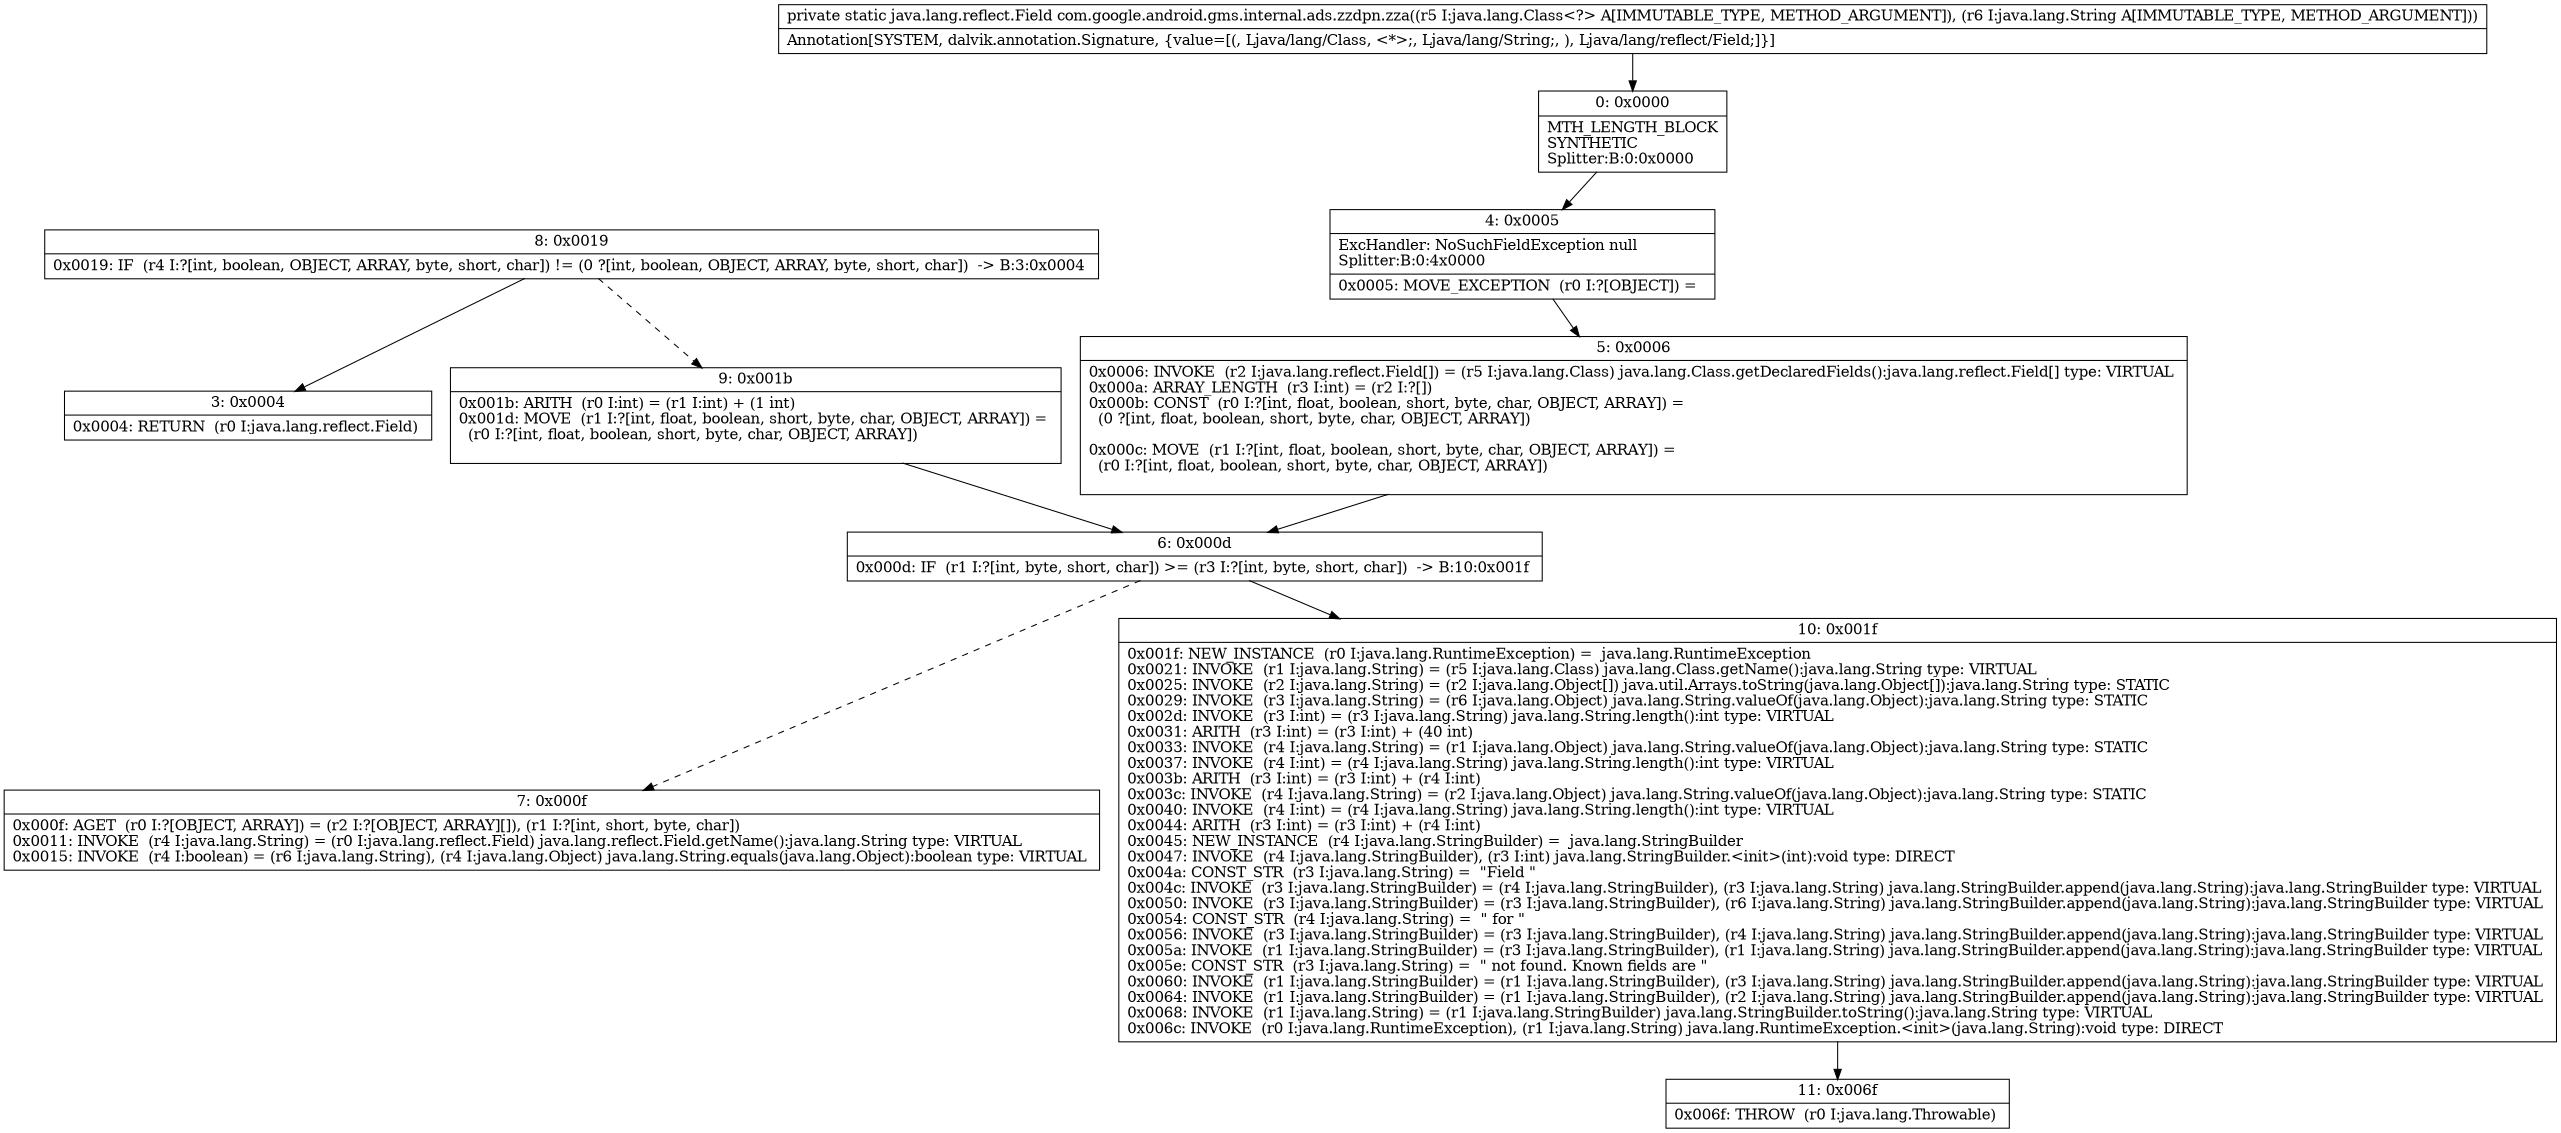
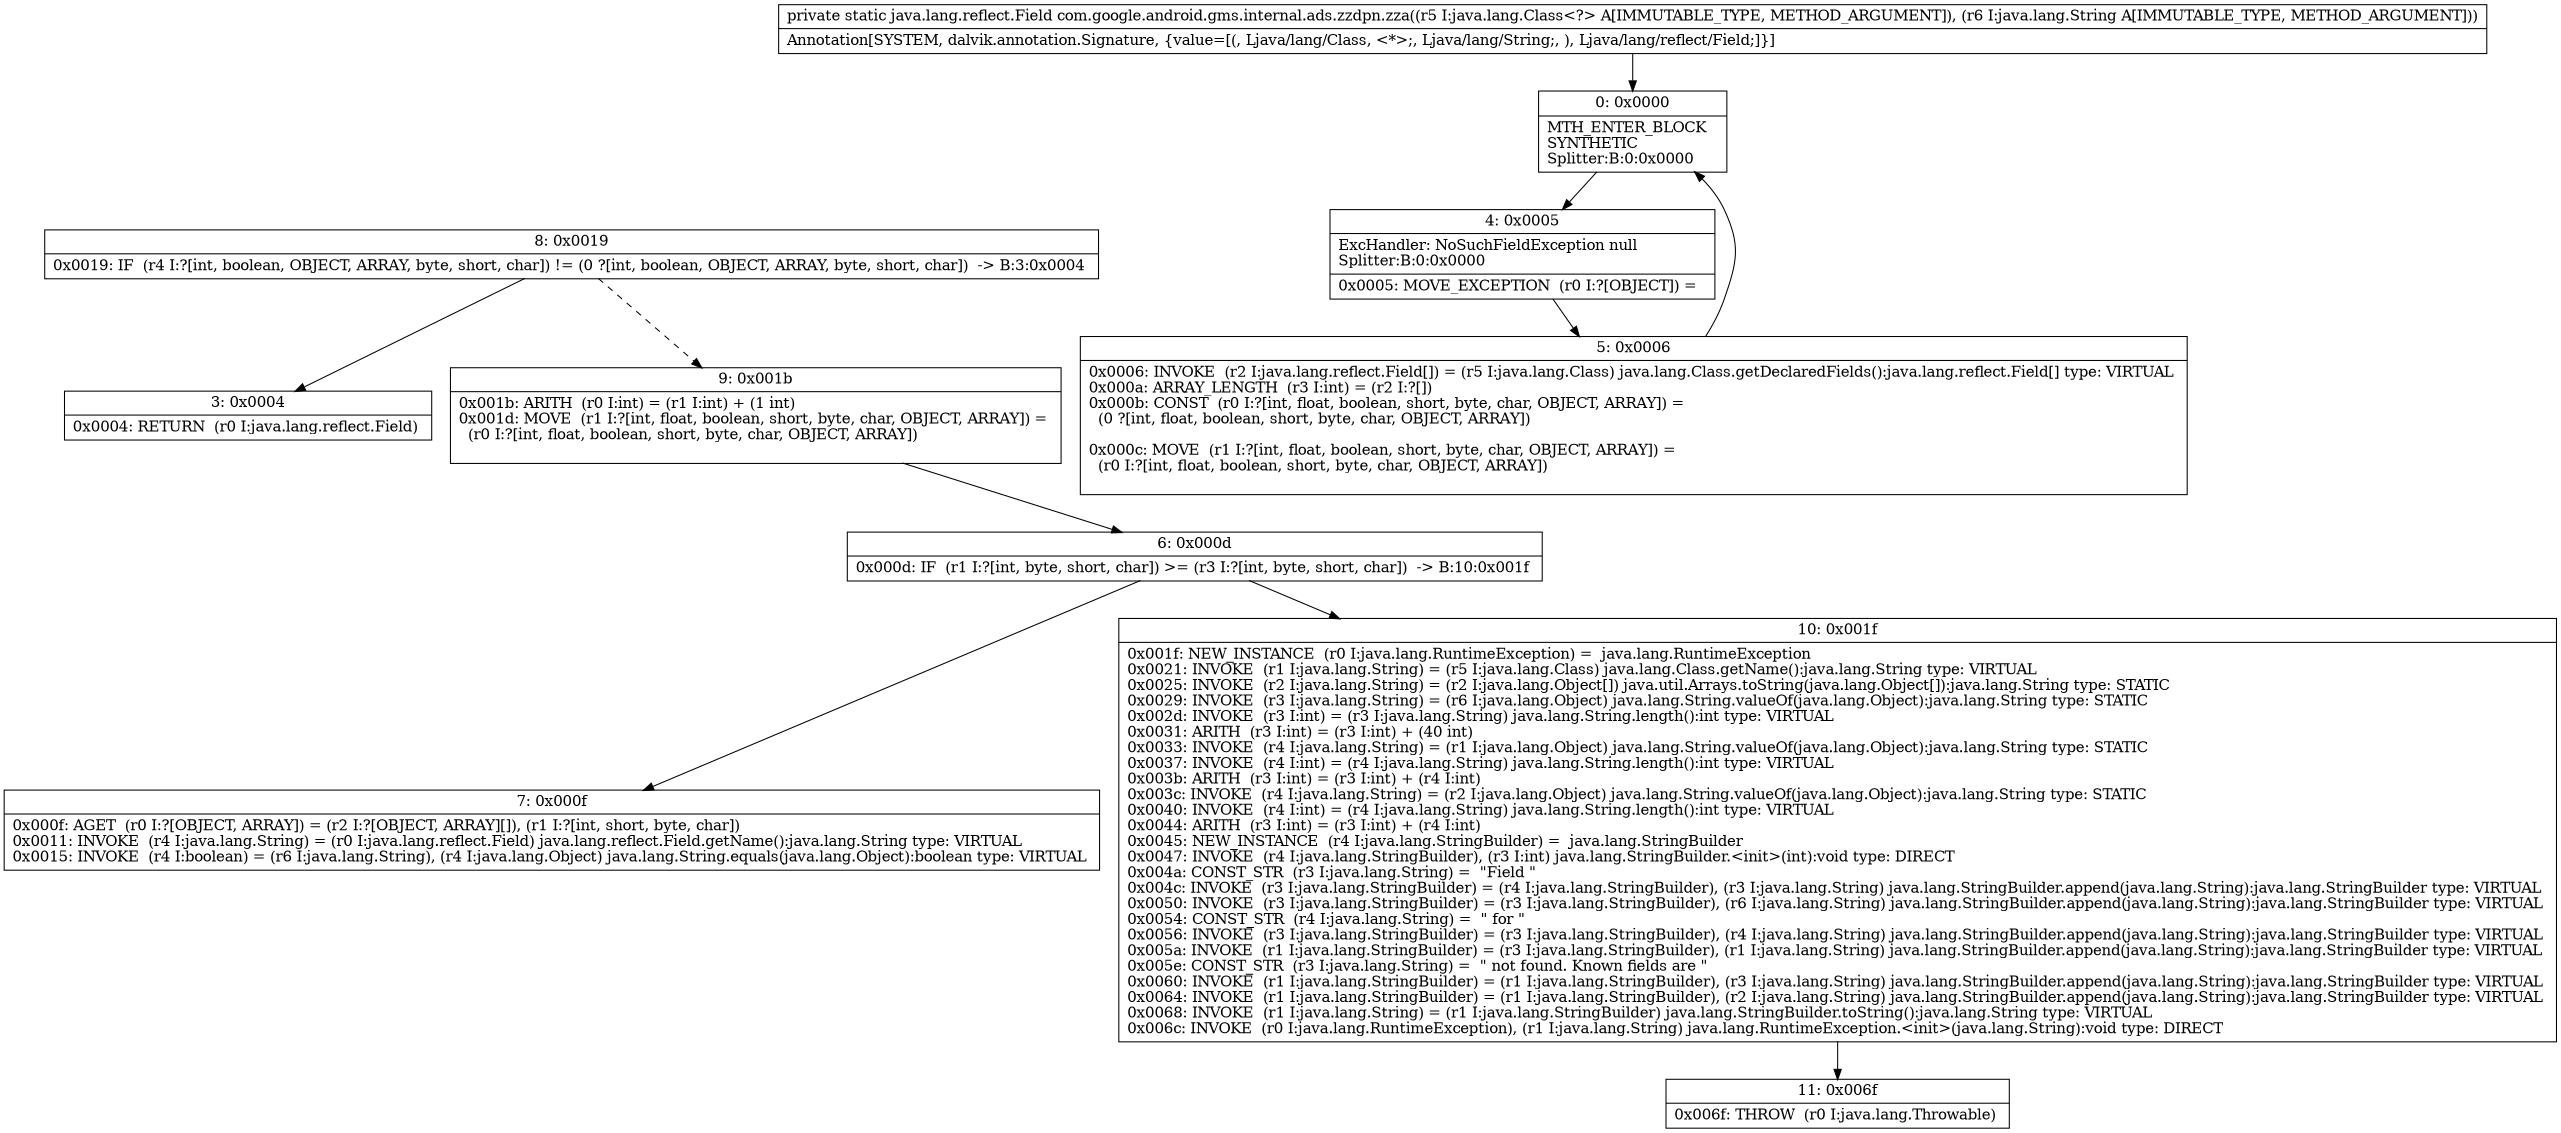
node "0: 0x0000": text "MTH_LENGTH_BLOCK" -> "MTH_ENTER_BLOCK"
node "4: 0x0005": text "Splitter:B:0:4x0000" -> "Splitter:B:0:0x0000"
edge "5: 0x0006" -> "6: 0x000d": now "5: 0x0006" -> "0: 0x0000"
edge "6: 0x000d" -> "7: 0x000f": style dashed -> solid
